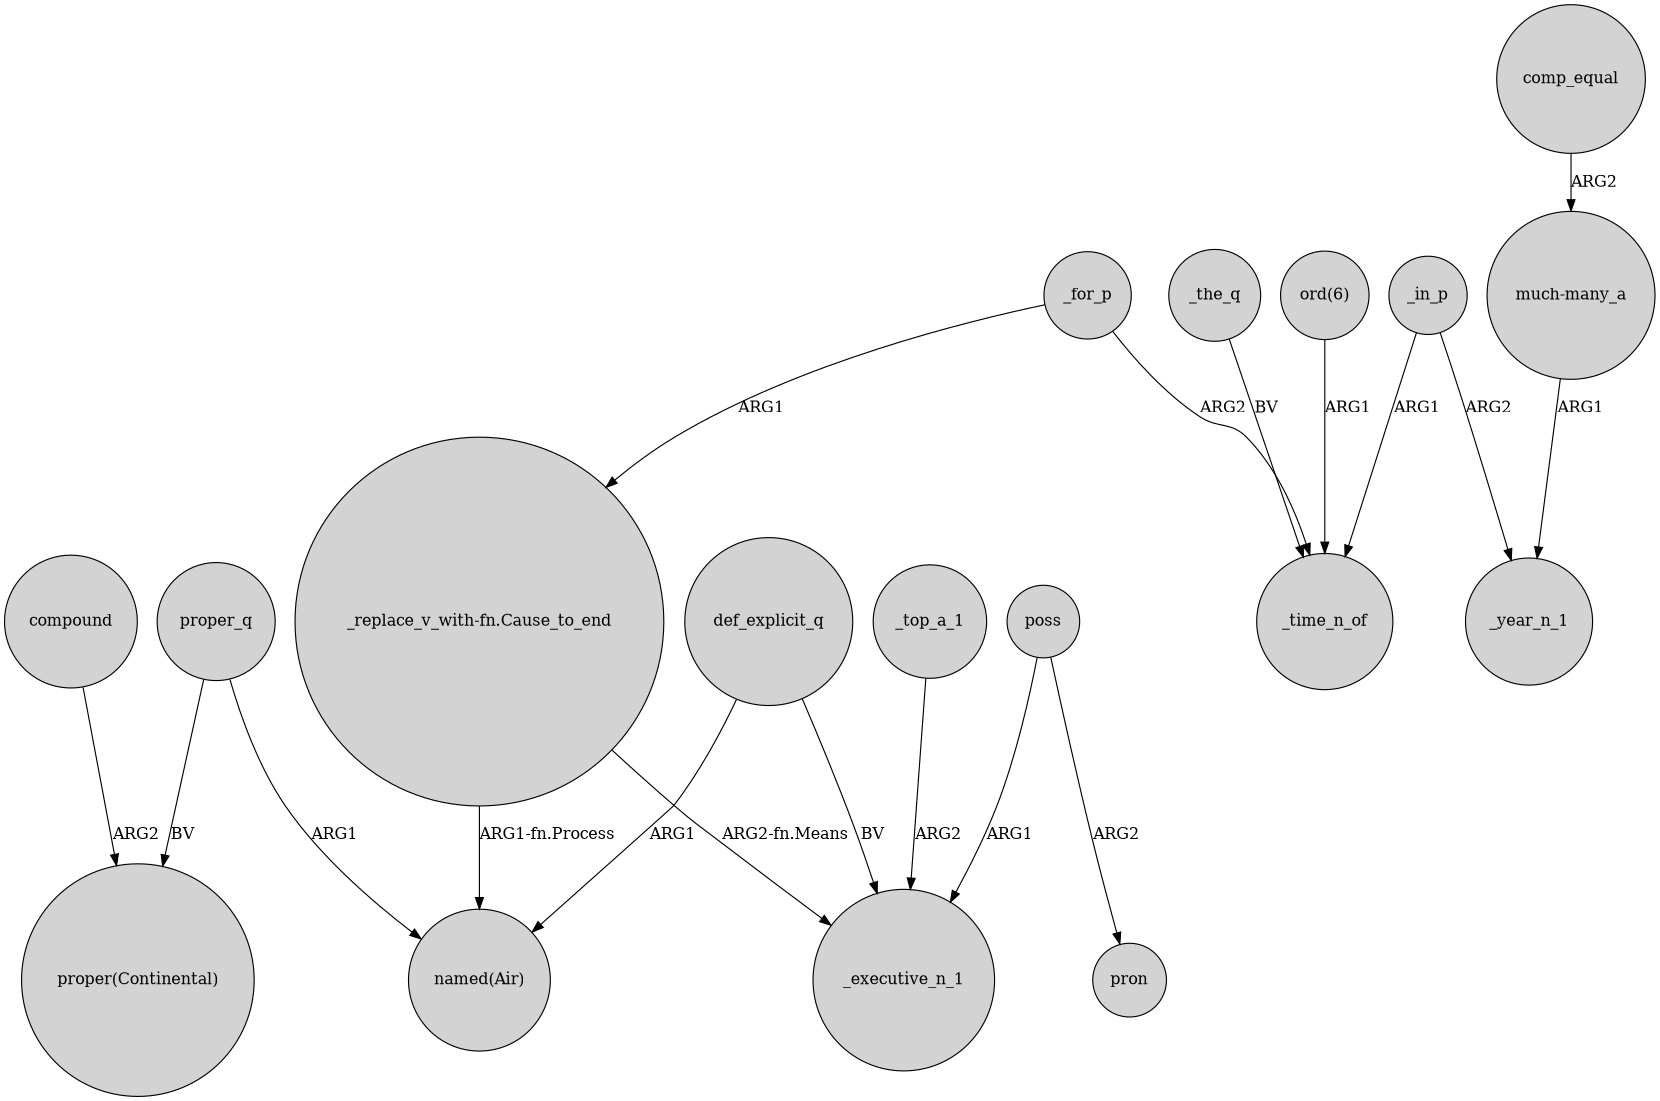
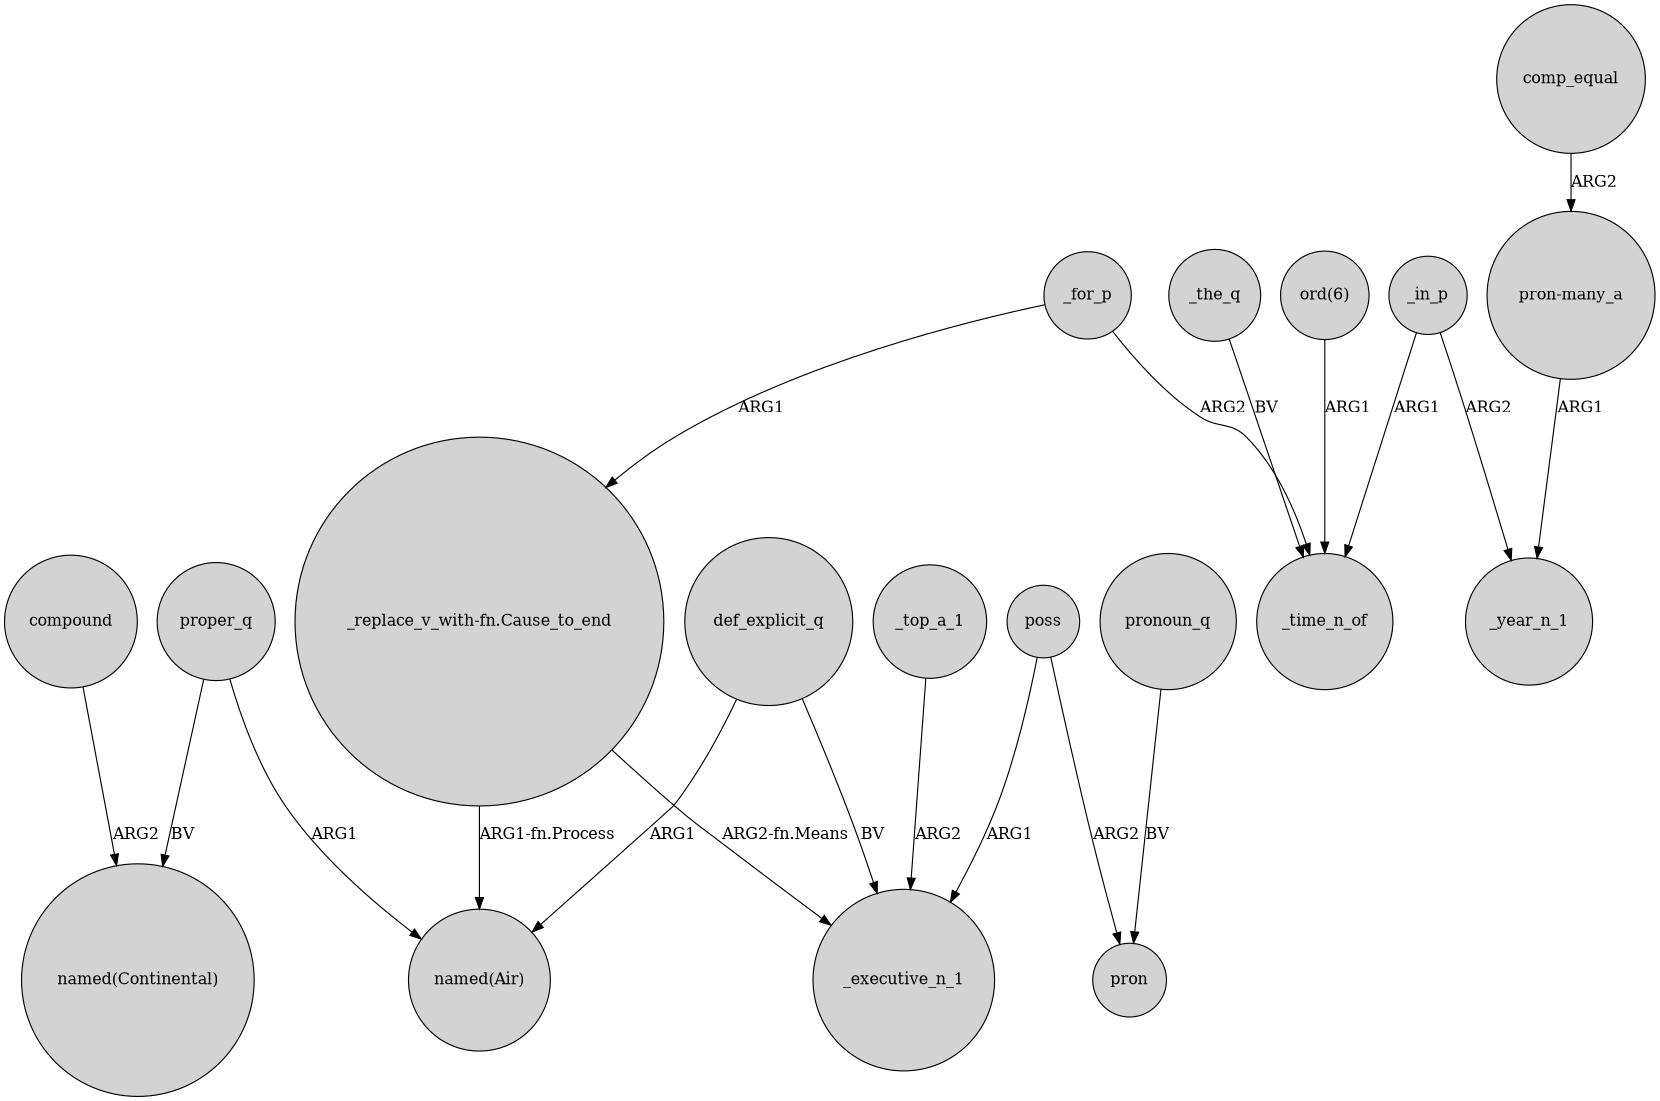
node "much-many_a": label "much-many_a" -> "pron-many_a"
node "pronoun_q": added
node "proper(Continental)": label "proper(Continental)" -> "named(Continental)"
